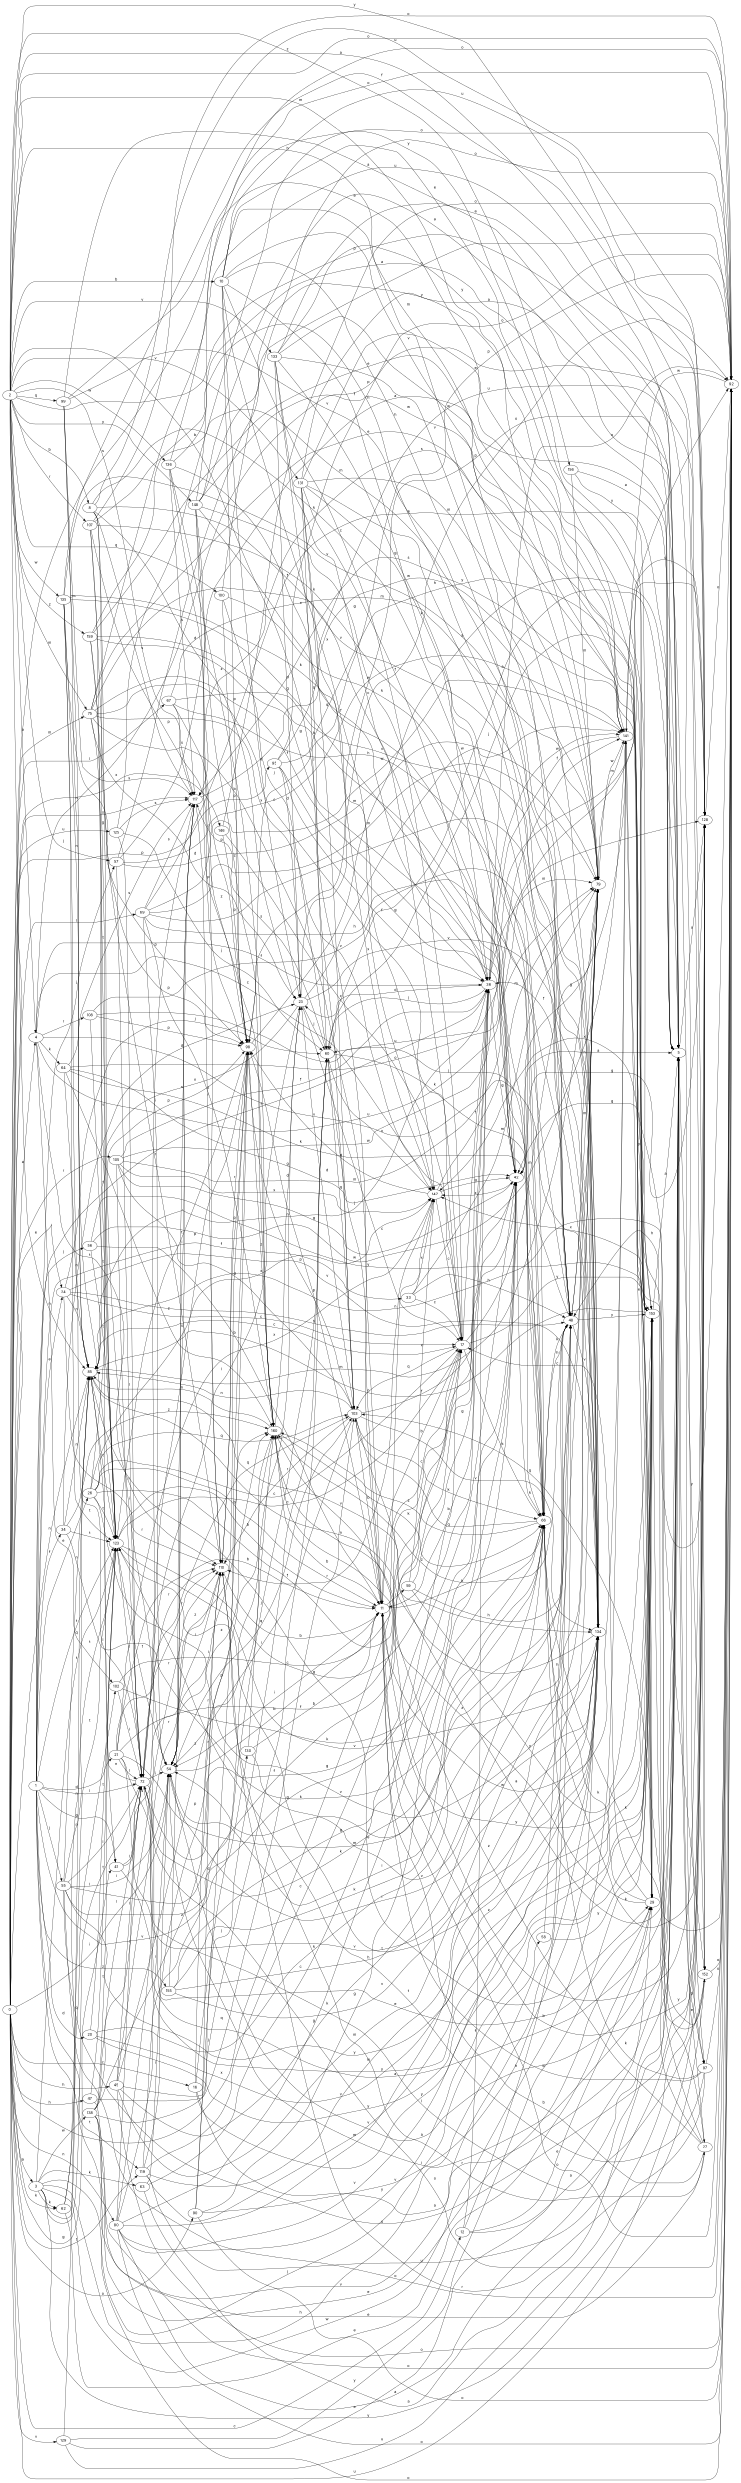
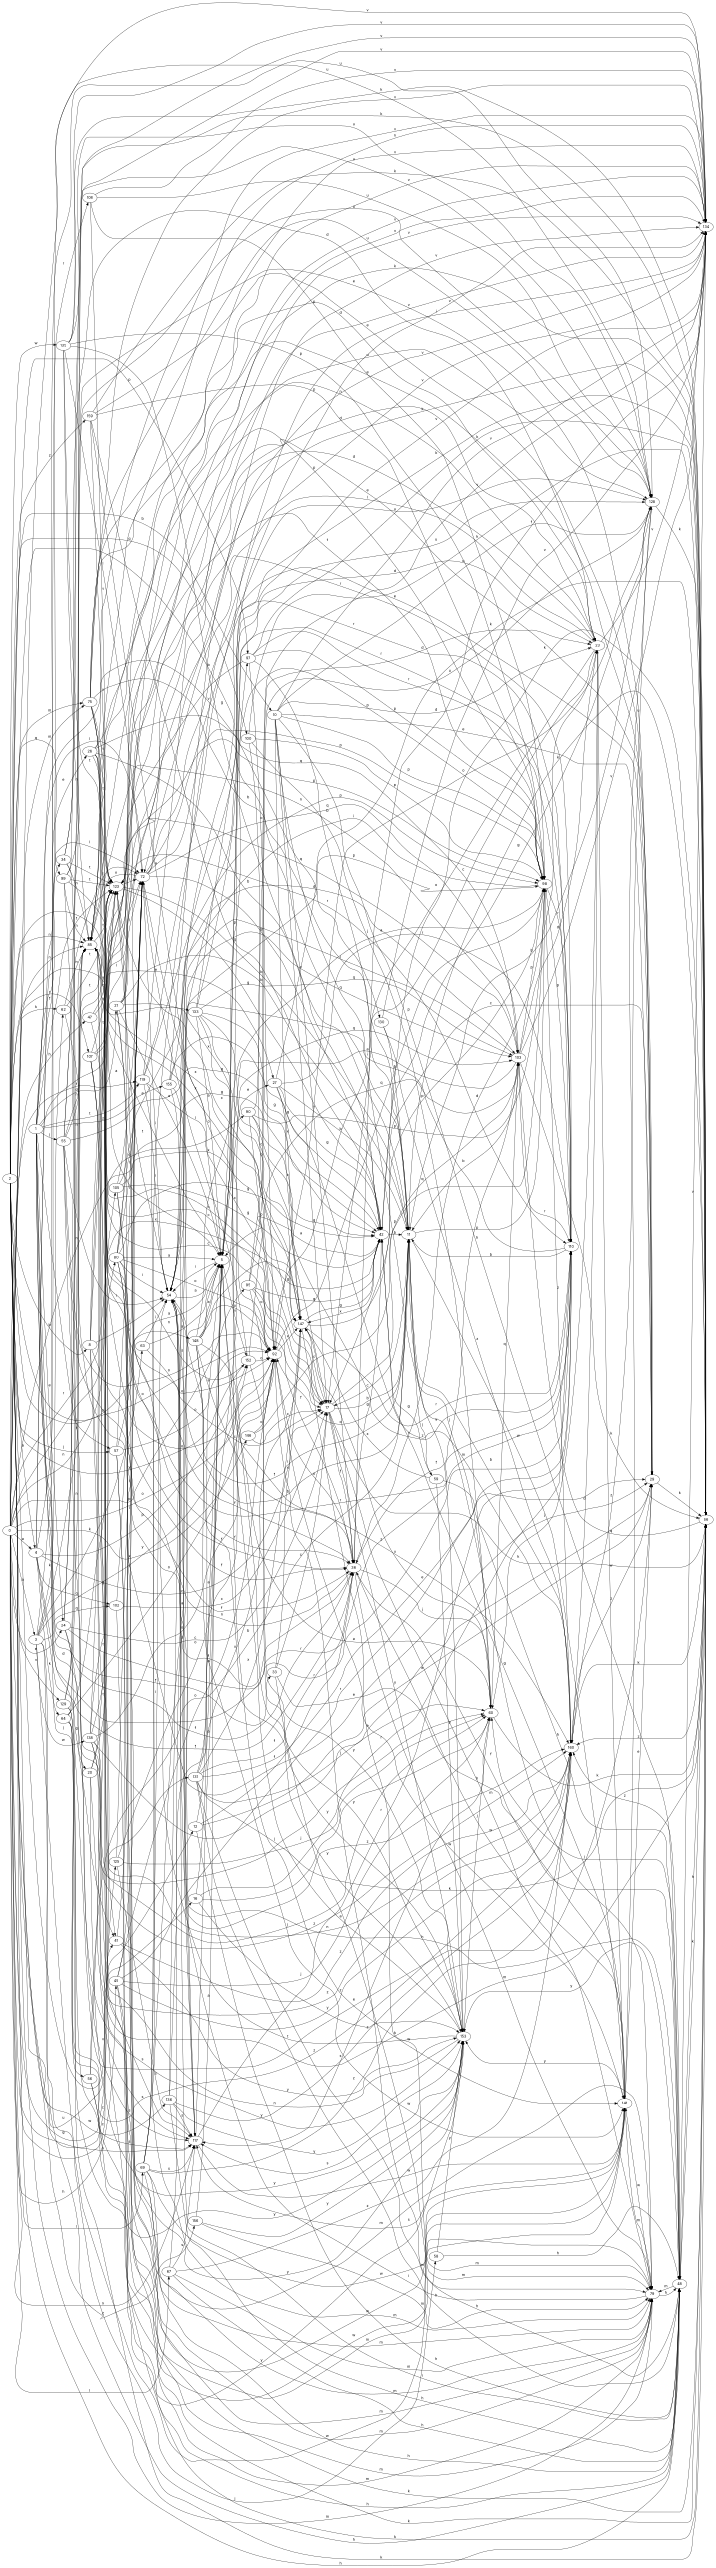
edge "135" -> "128": label "f" -> "u"
edge "105" -> "141": removed, label "w"
edge "117" -> "5": added, label "a"
edge "0" -> "54": now "80" -> "54"
